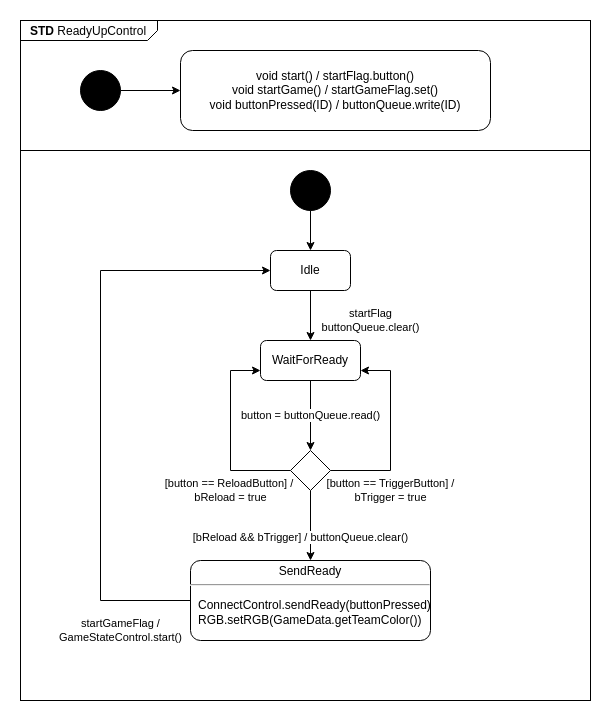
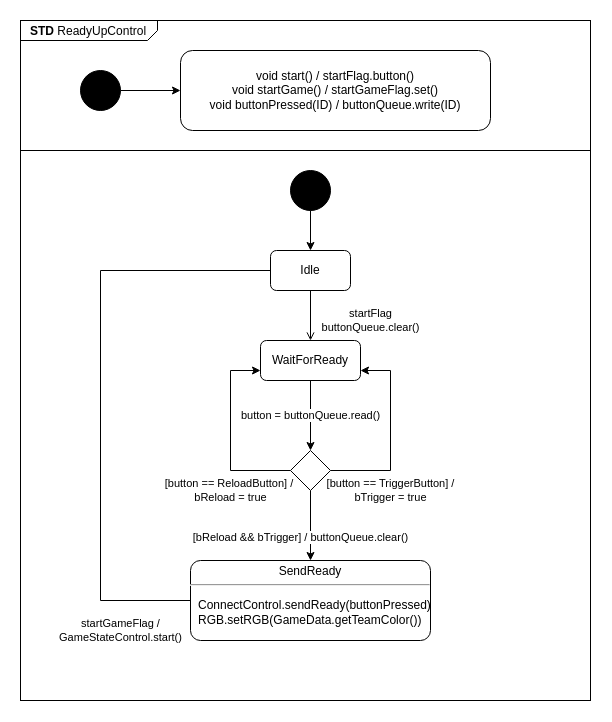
edge "SendReady ConnectControl.sendReady(buttonPressed) RGB.setRGB(GameData.getTeamColor())" -> "Idle": arrowhead classic -> none
edge "Idle" -> "WaitForReady": arrowhead classic -> open
